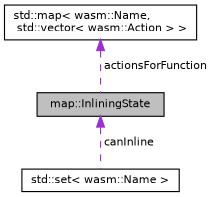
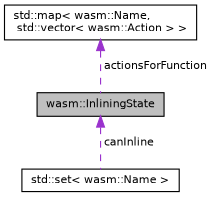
node "map::InliningState": label "map::InliningState" -> "wasm::InliningState"
